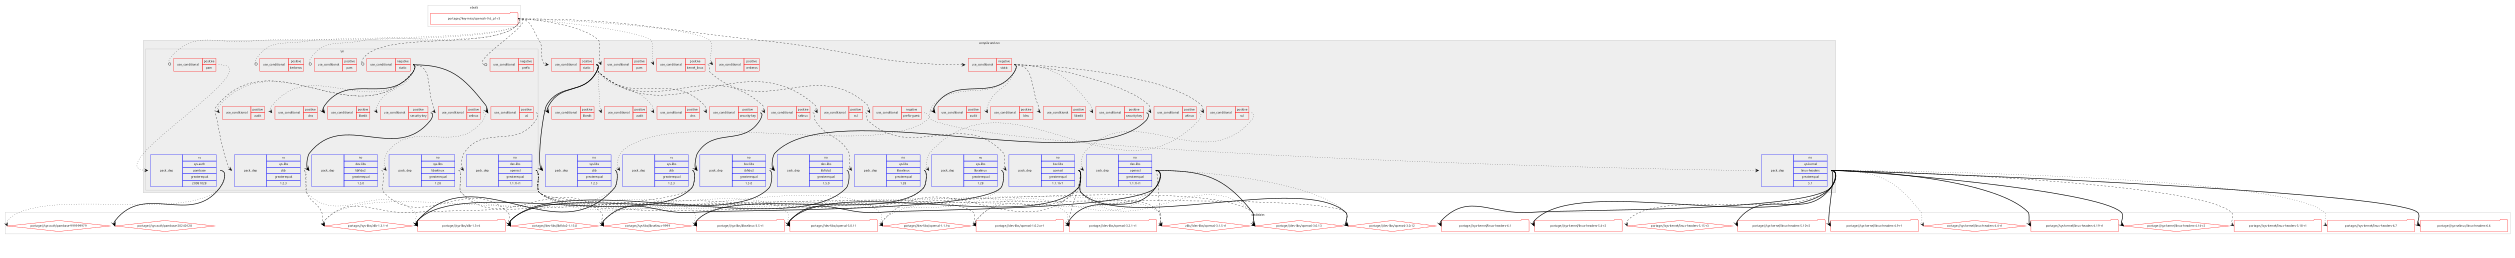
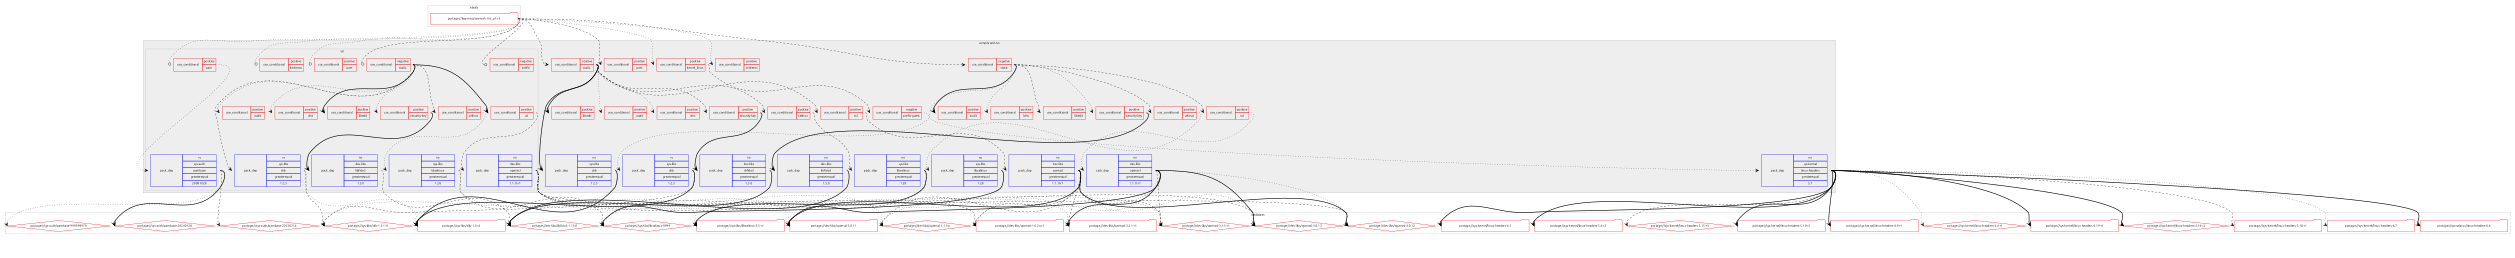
node "portage://sys-auth/pambase-20220214": added
node "zlib://dev-libs/openssl-3.1.5-r1": label "zlib://dev-libs/openssl-3.1.5-r1" -> "portage://dev-libs/openssl-3.1.5-r1"
